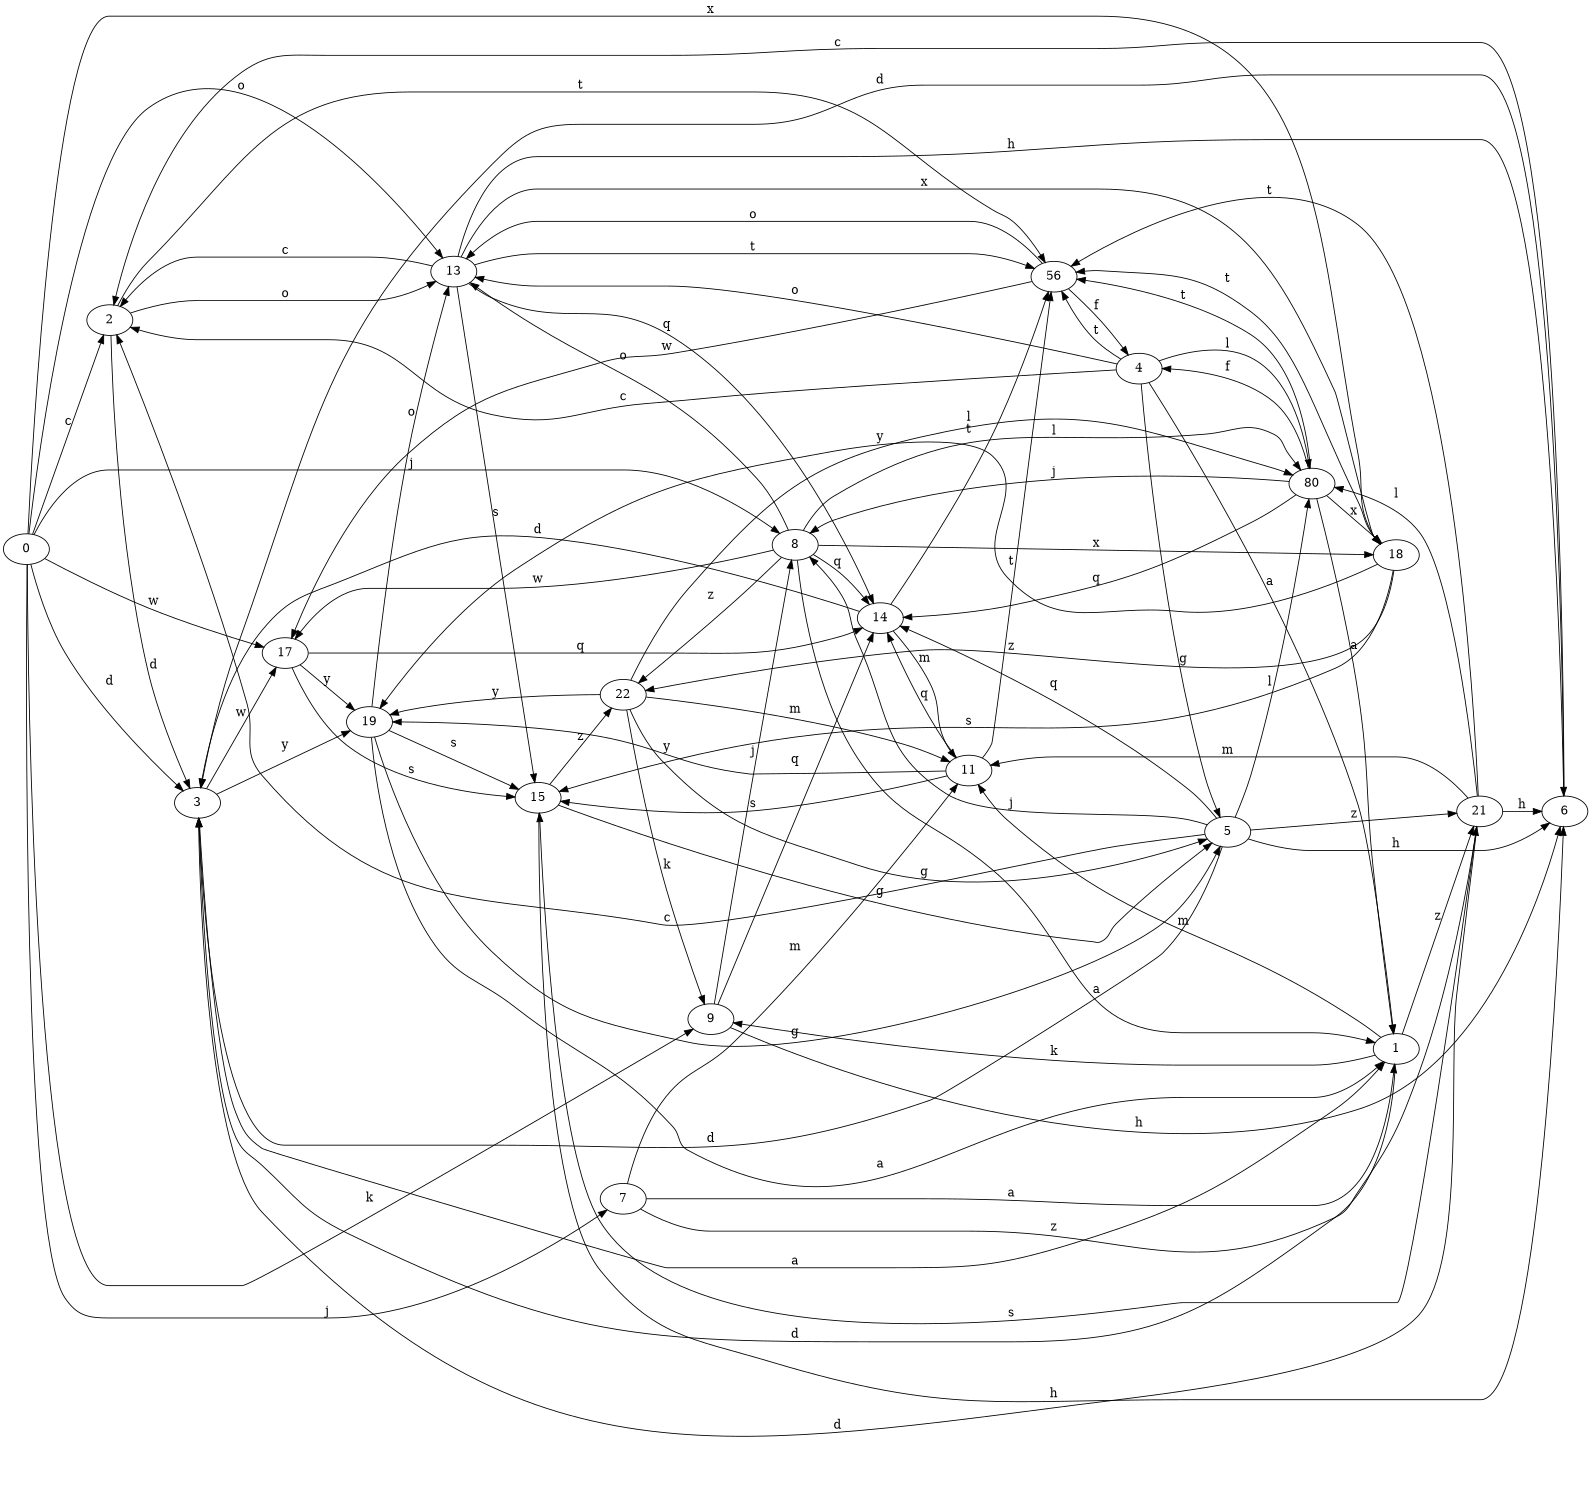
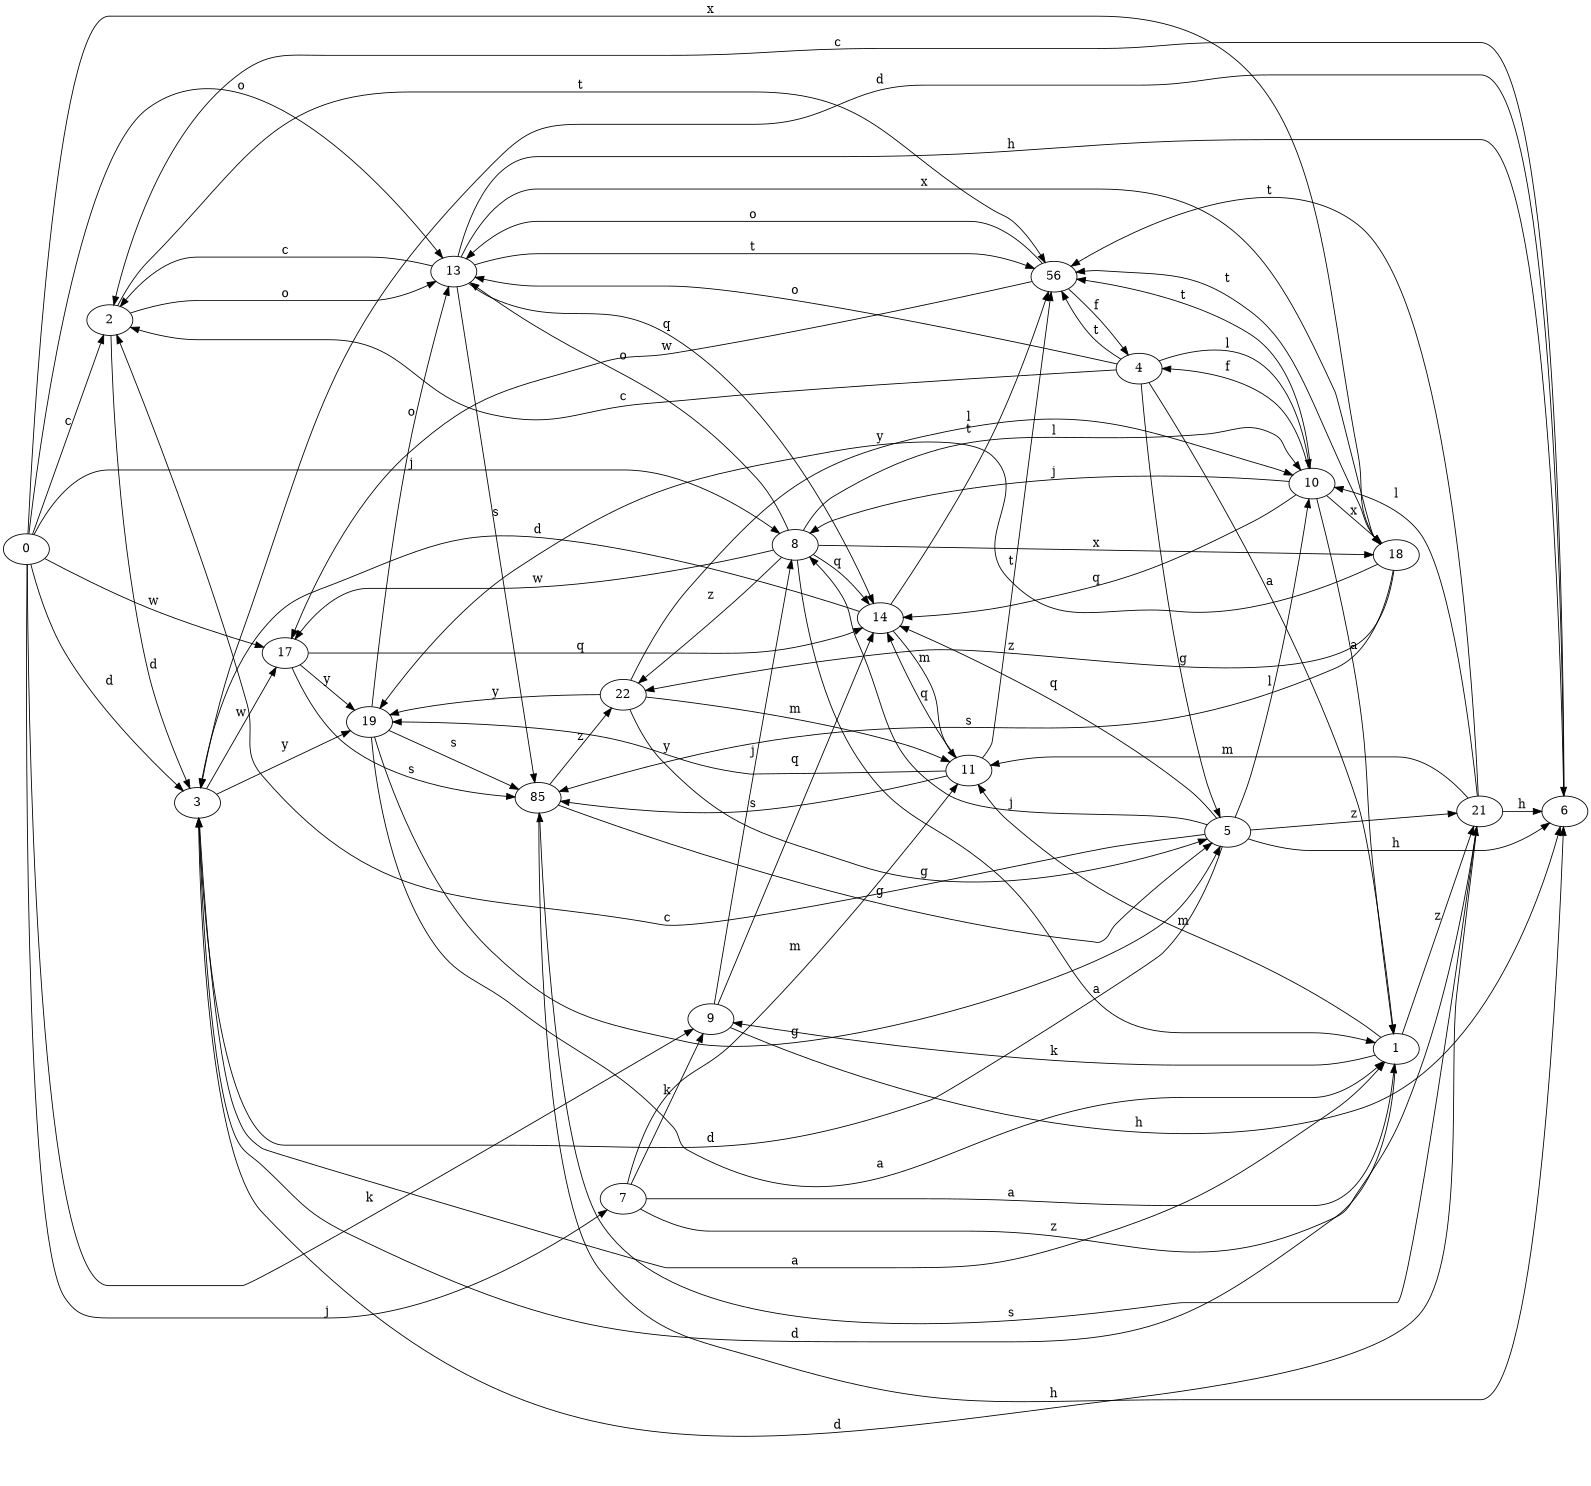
node "80": label "80" -> "10"
node "15": label "15" -> "85"
edge "22" -> "9": now "7" -> "9"
